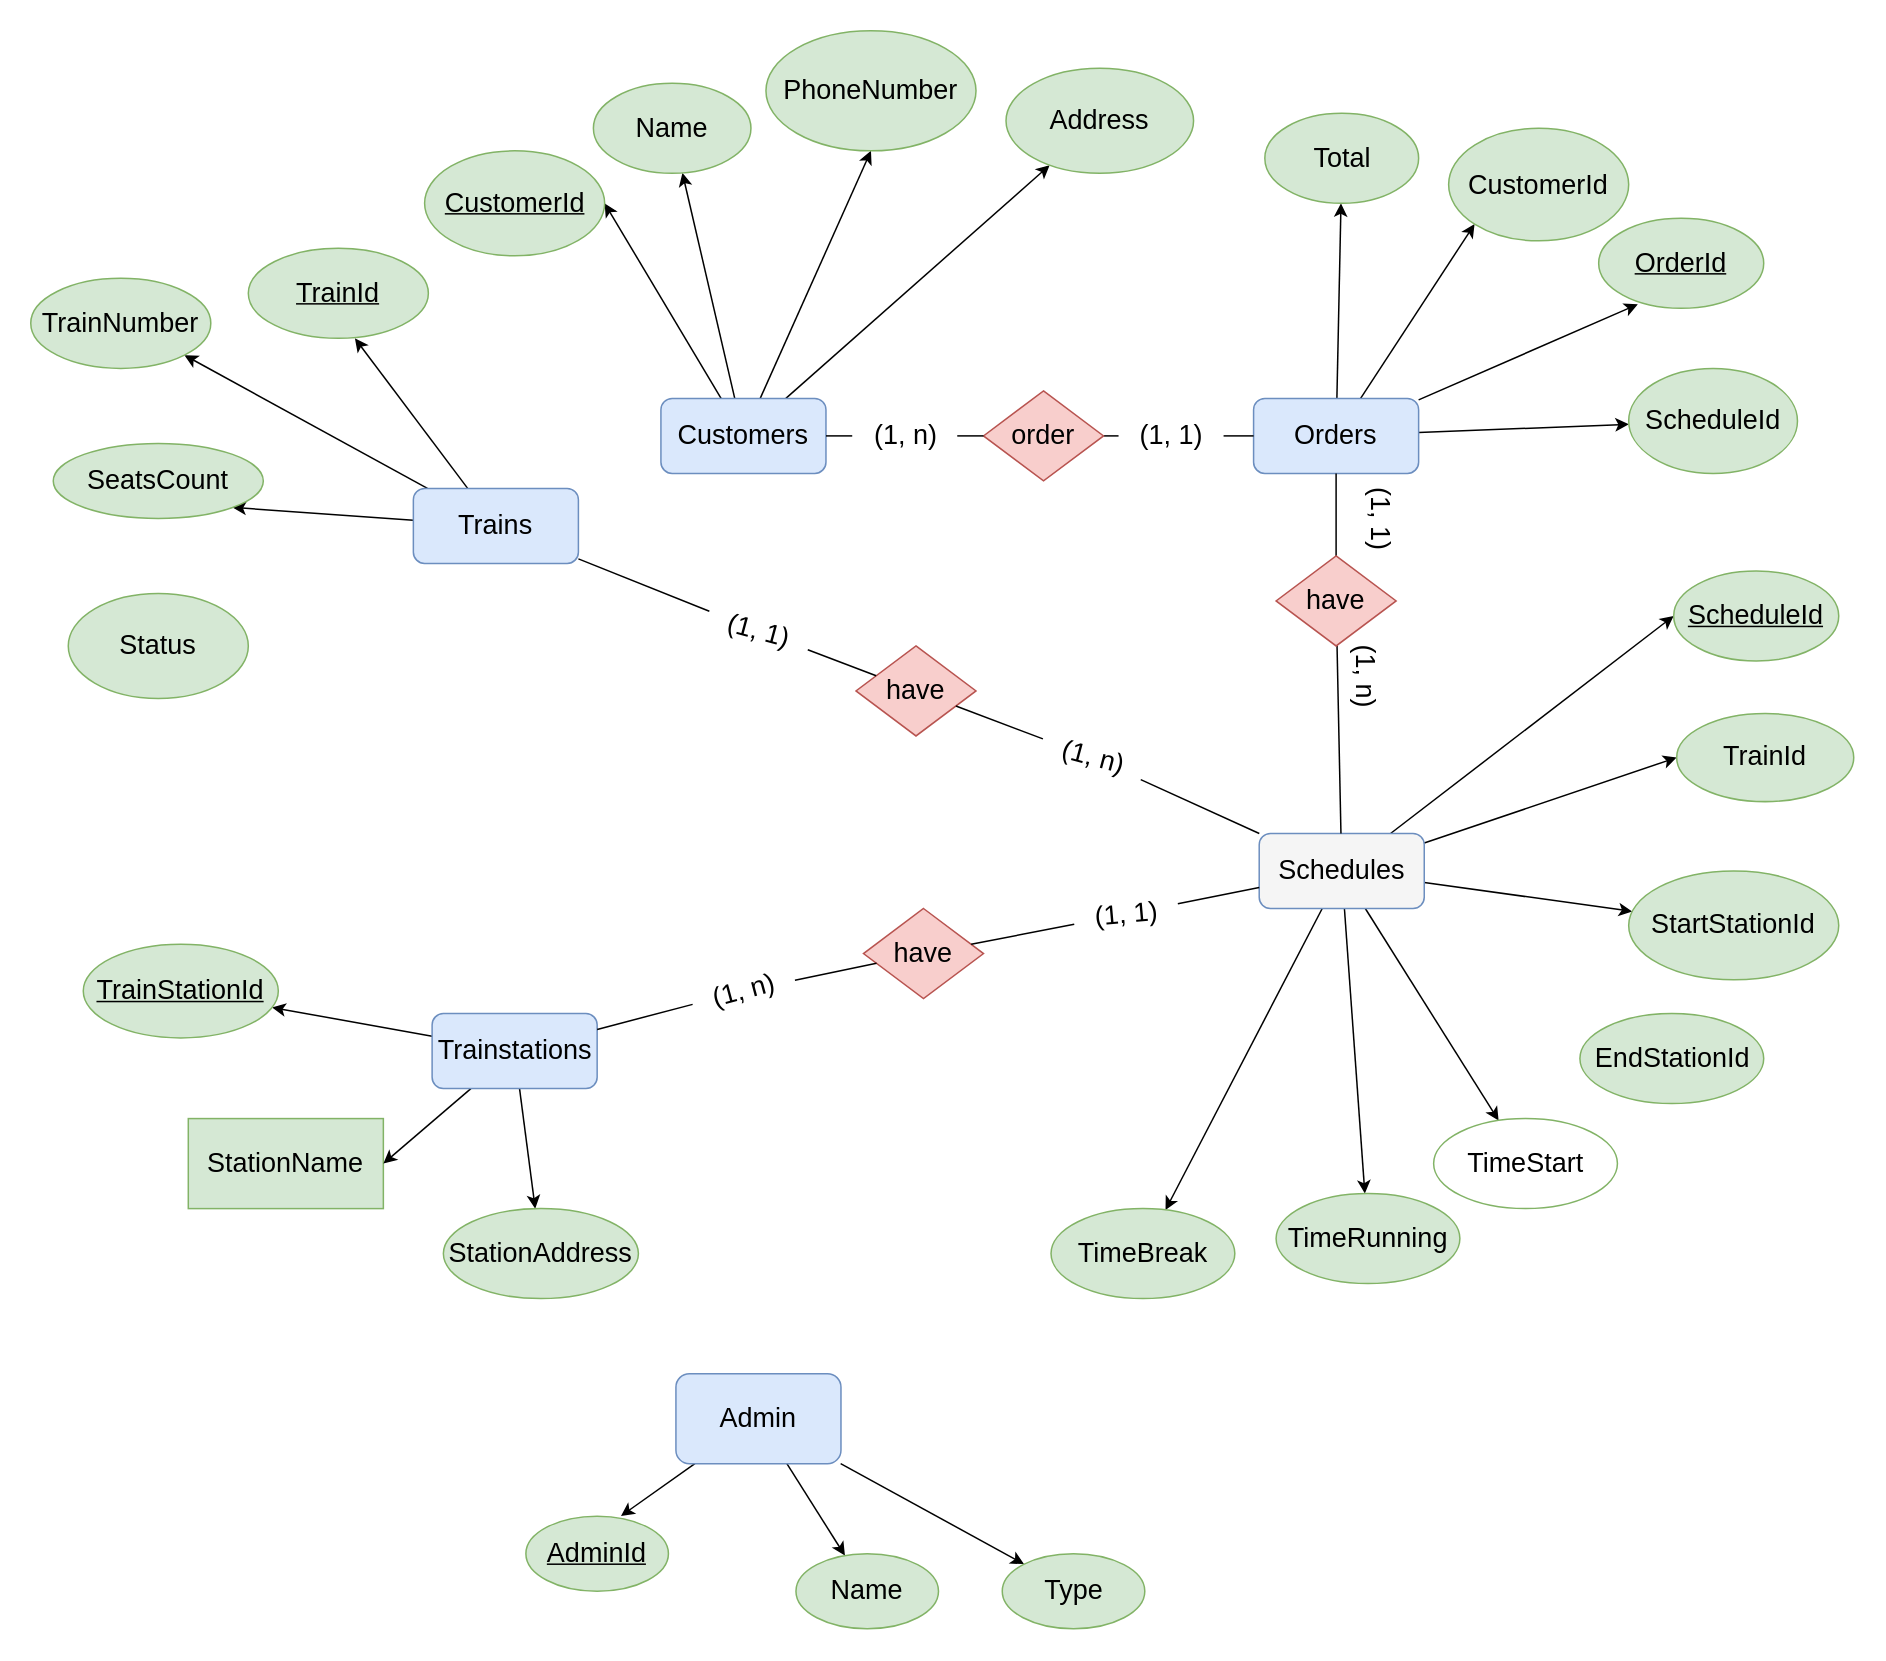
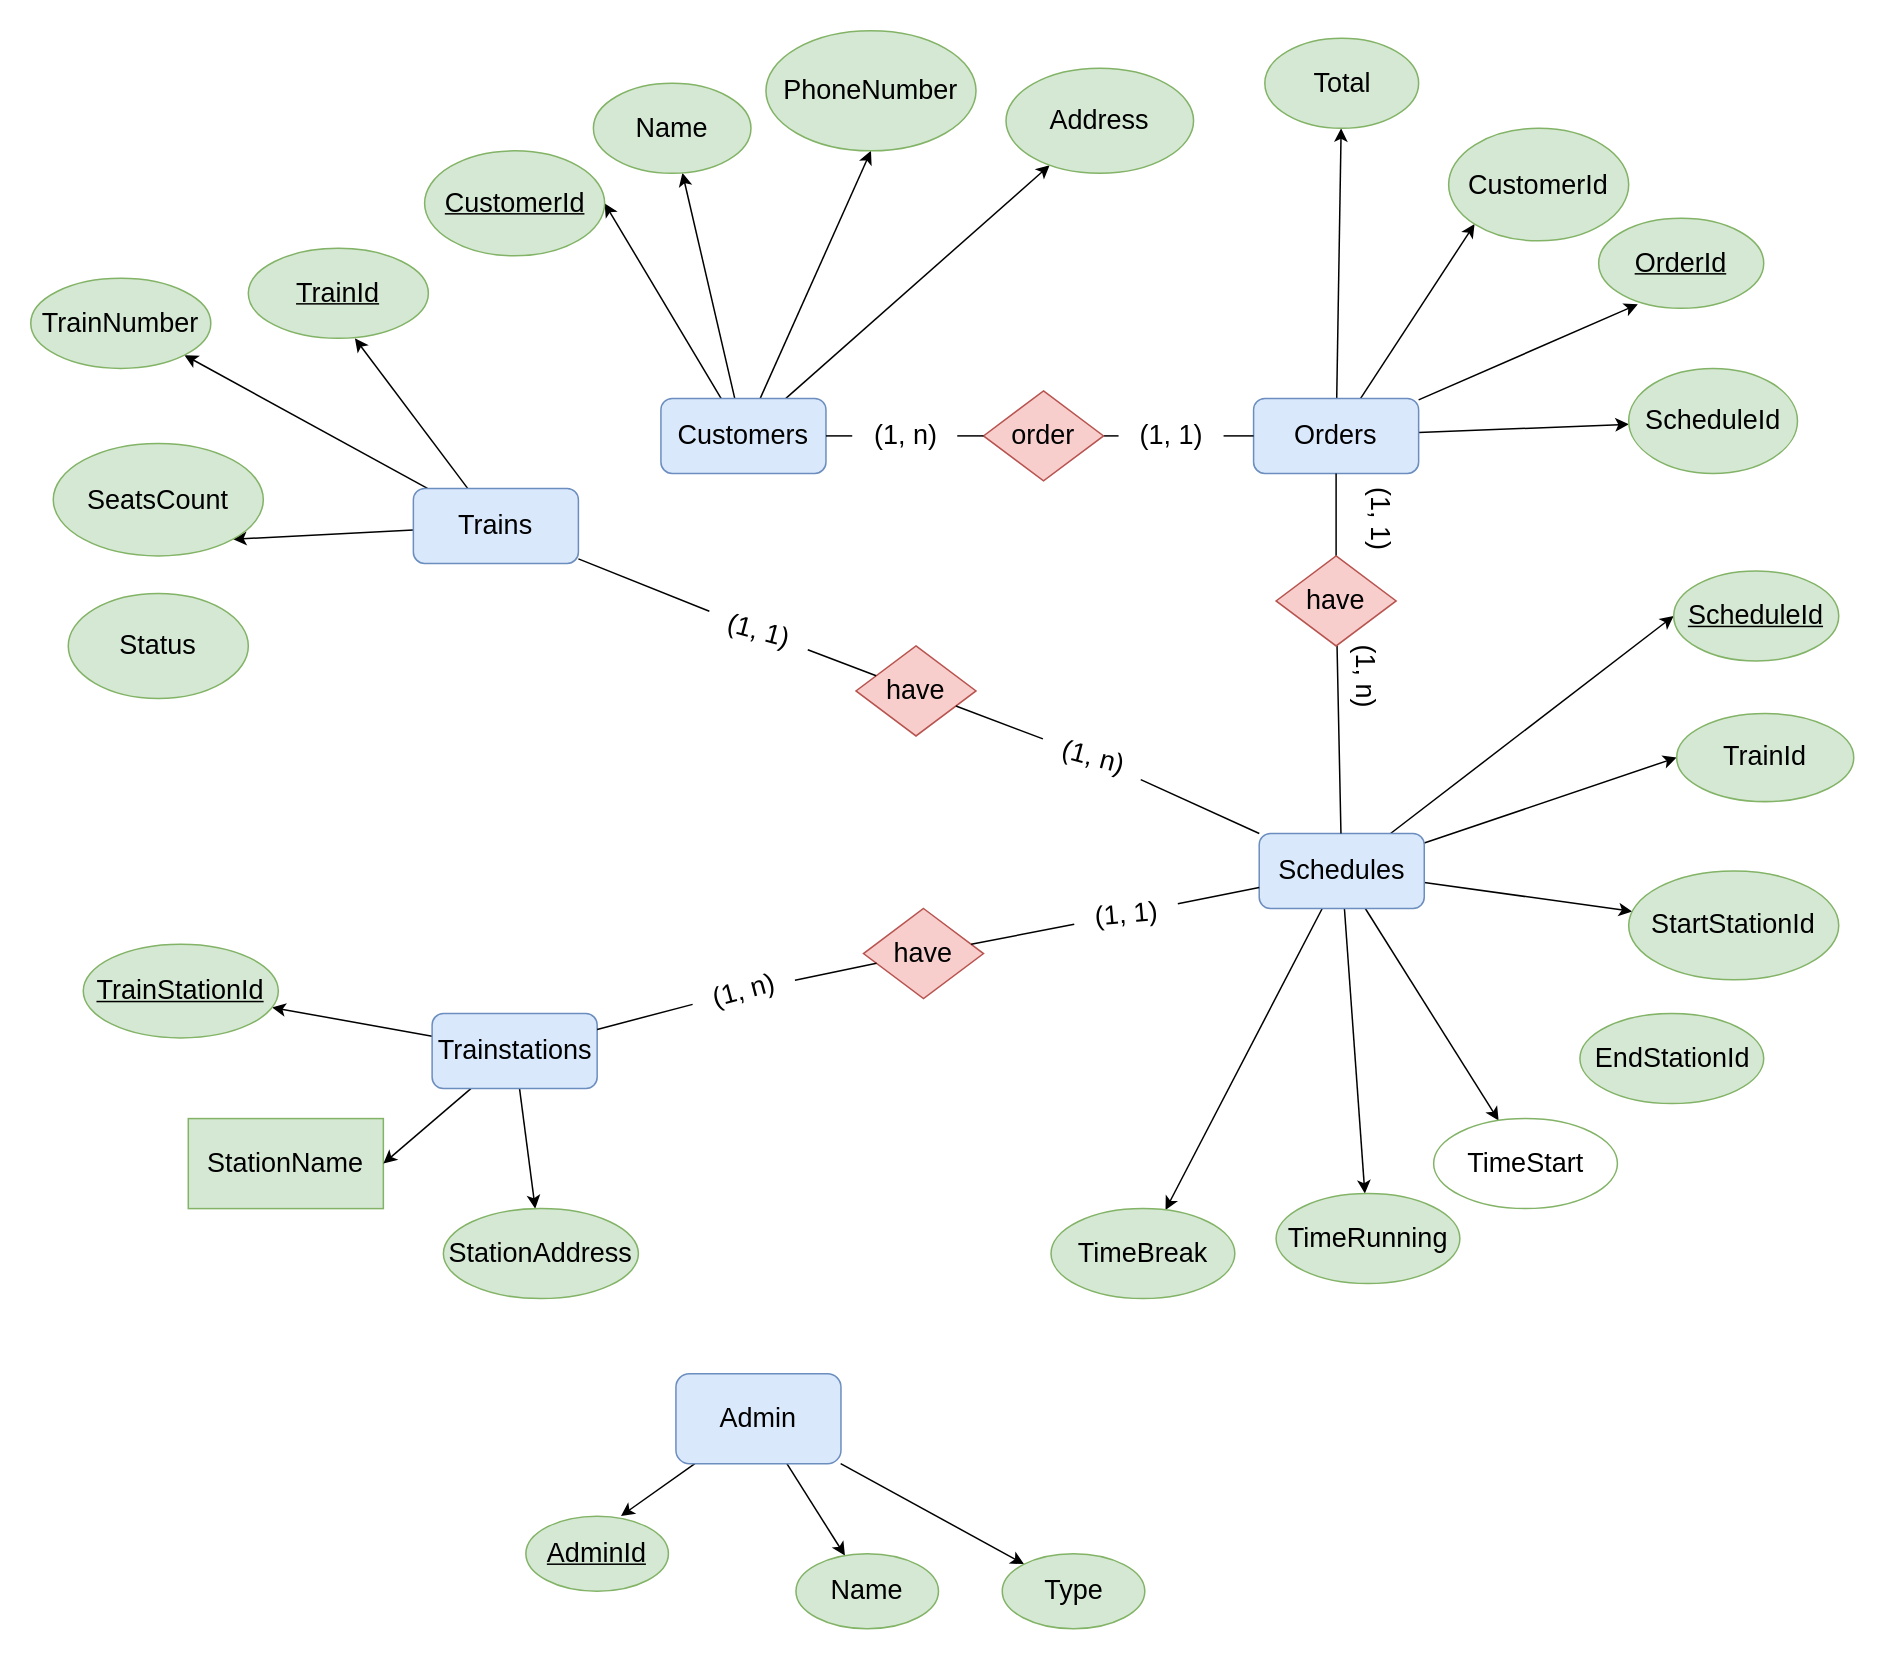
node "Total": moved (1341, 158) -> (1341, 83)
node "SeatsCount": size 210x75 -> 210x113
node "Schedules": fillcolor #f5f5f5 -> #dae8fc
